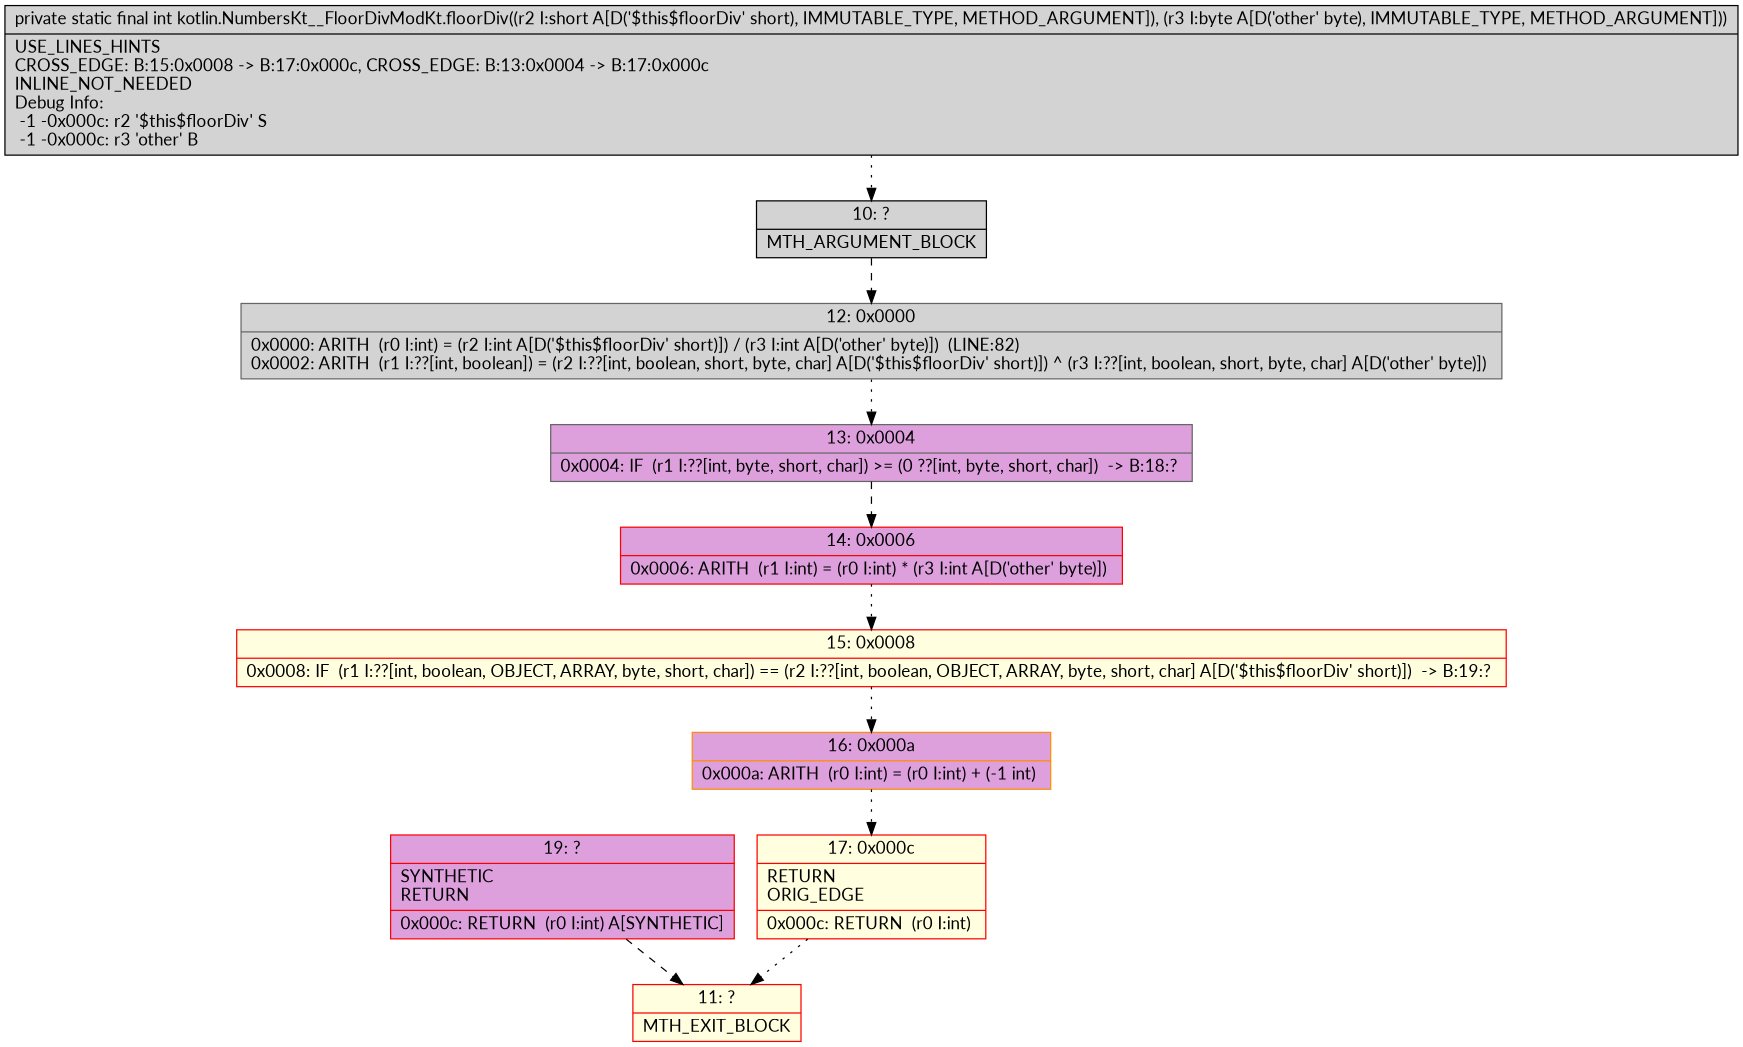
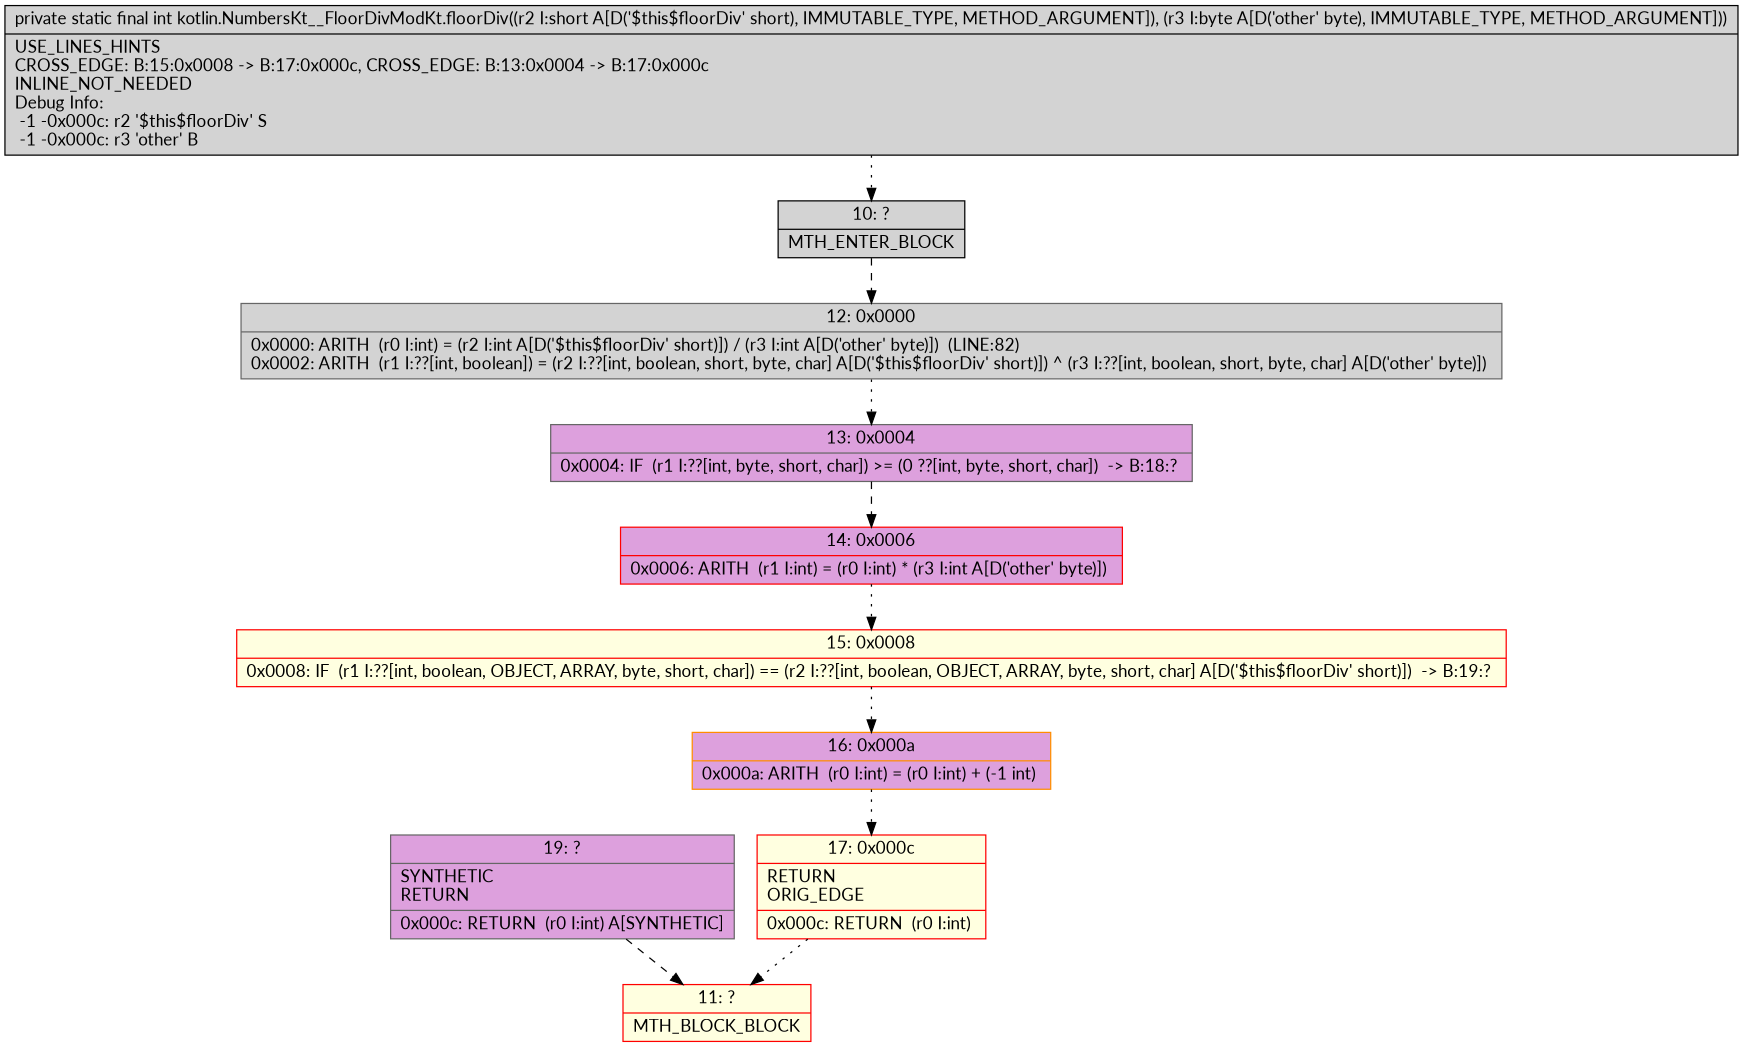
node "10: ?": text "MTH_ARGUMENT_BLOCK" -> "MTH_ENTER_BLOCK"
node "19: ?": color red -> gray40
node "11: ?": text "MTH_EXIT_BLOCK" -> "MTH_BLOCK_BLOCK"
